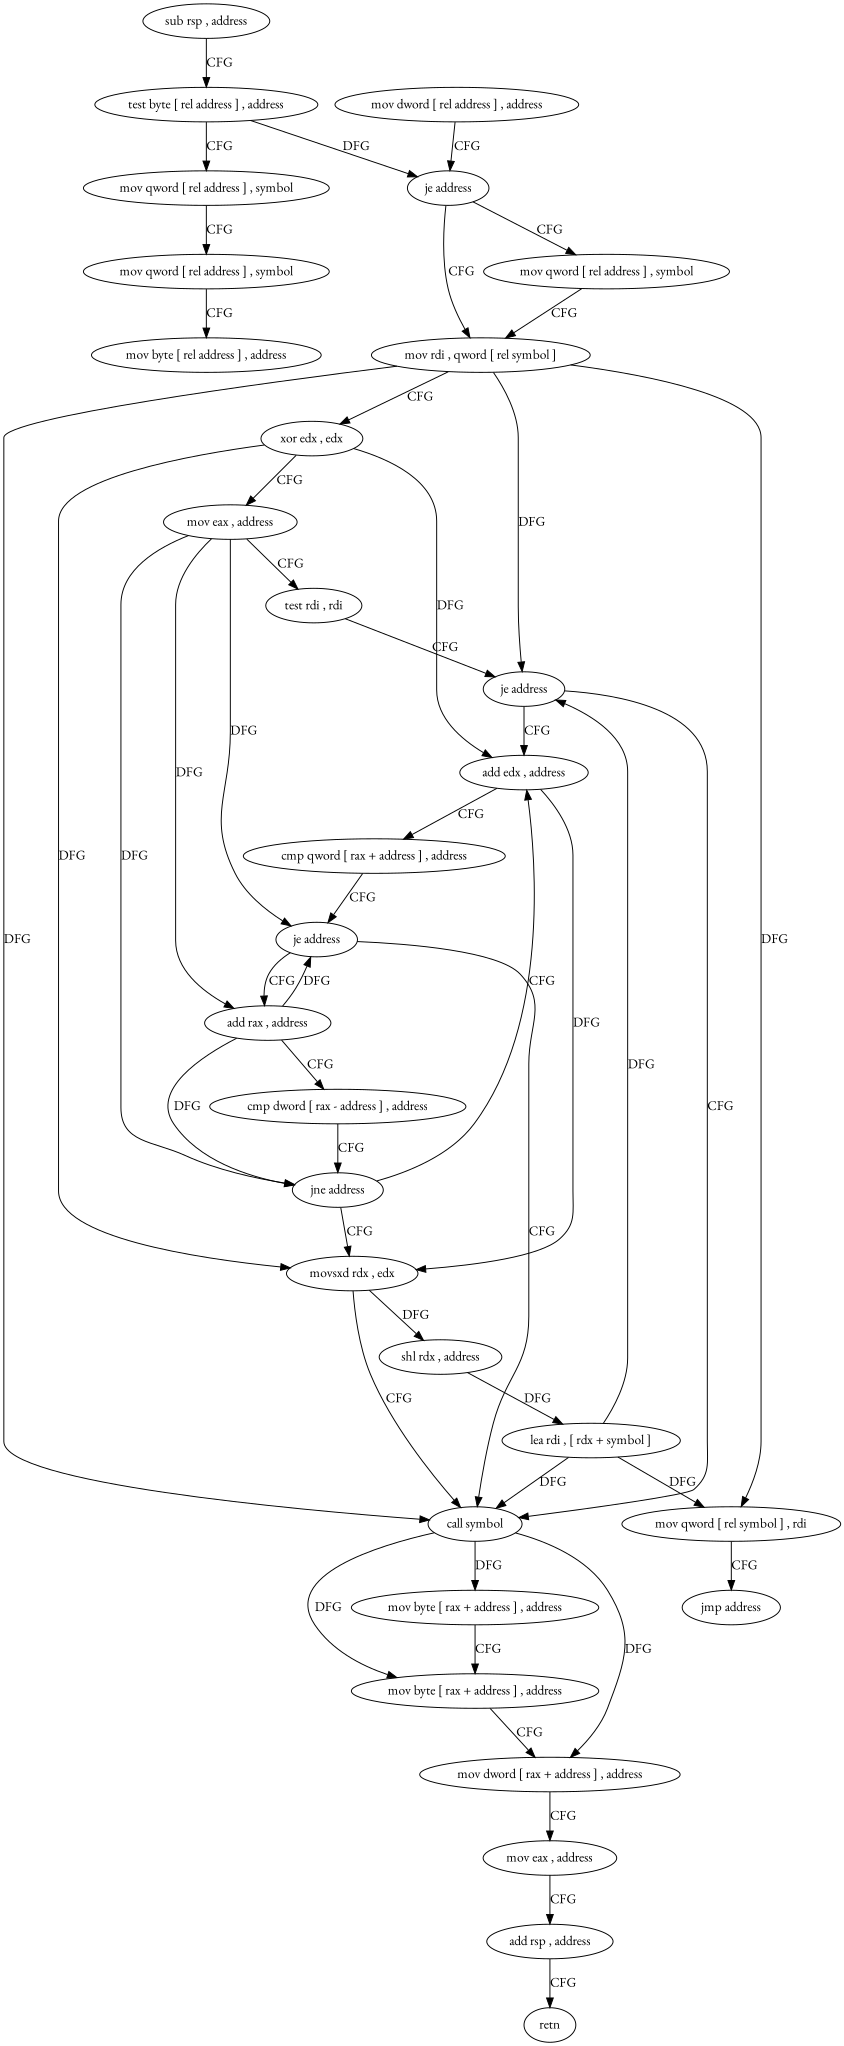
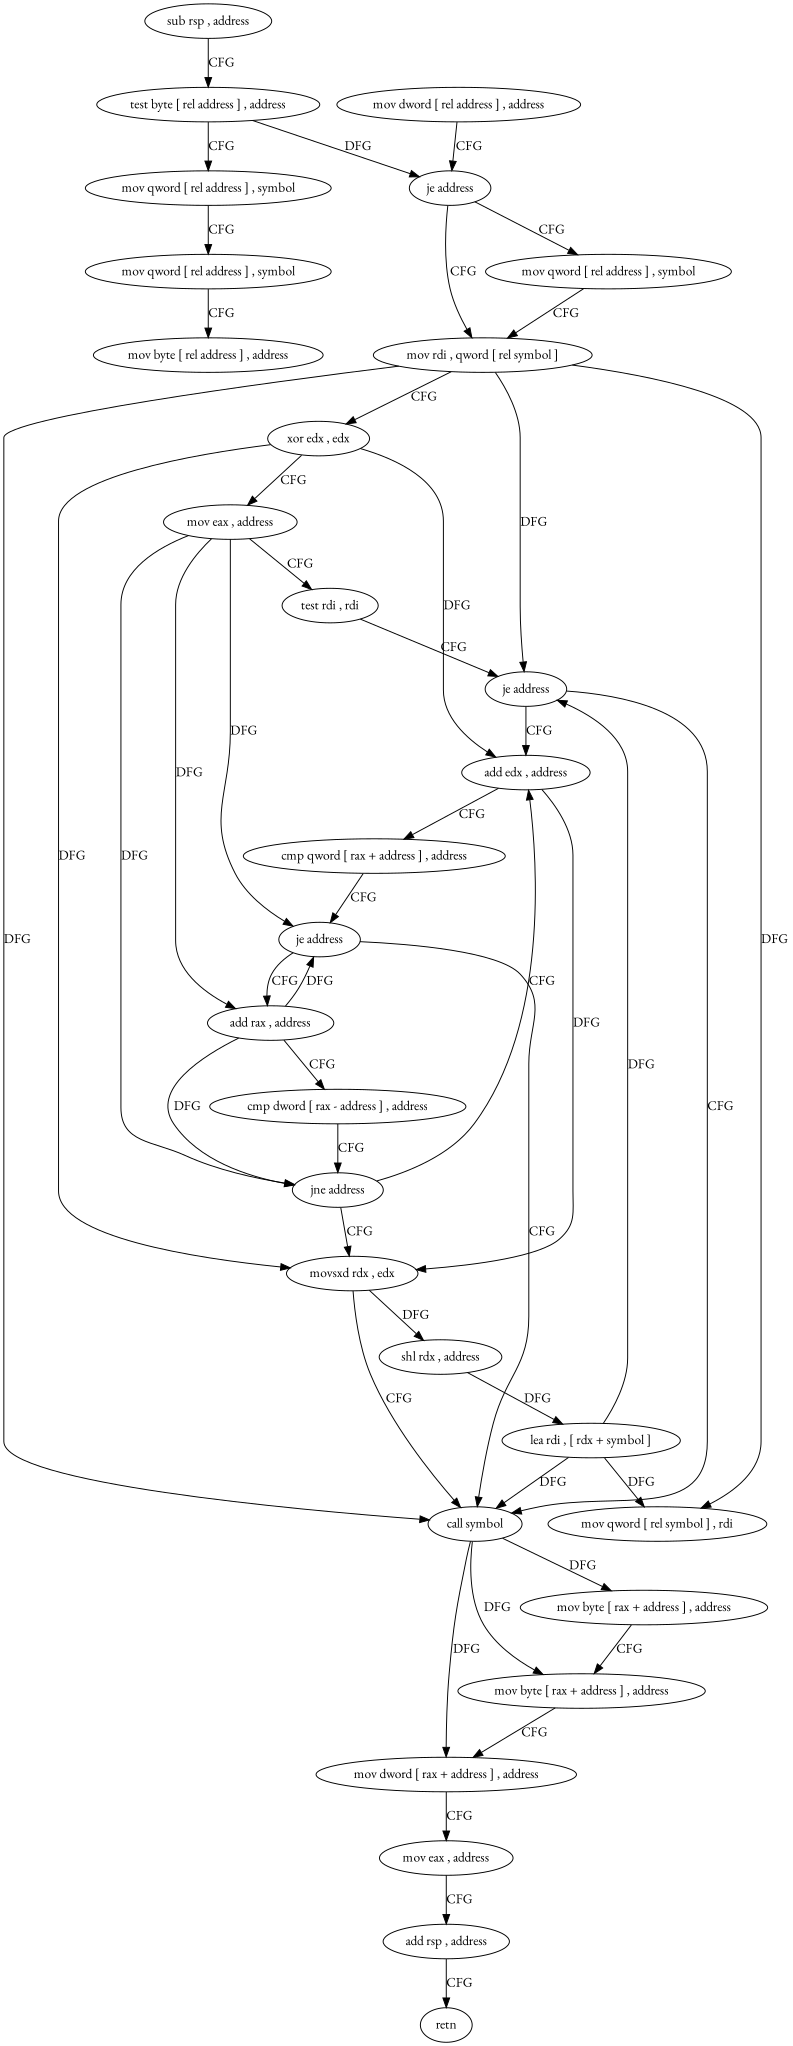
node "jmp address": removed
